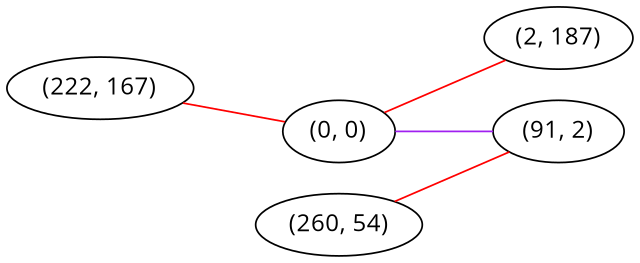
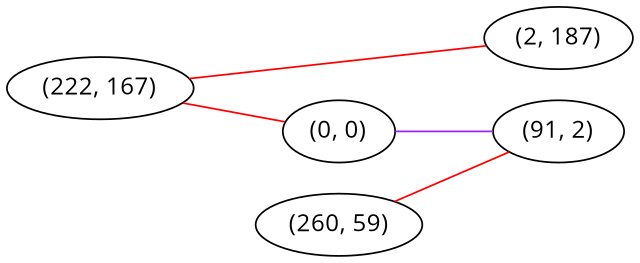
edge "(2, 187)" -- "(0, 0)": now "(2, 187)" -- "(222, 167)"
node "(260, 54)": label "(260, 54)" -> "(260, 59)"
